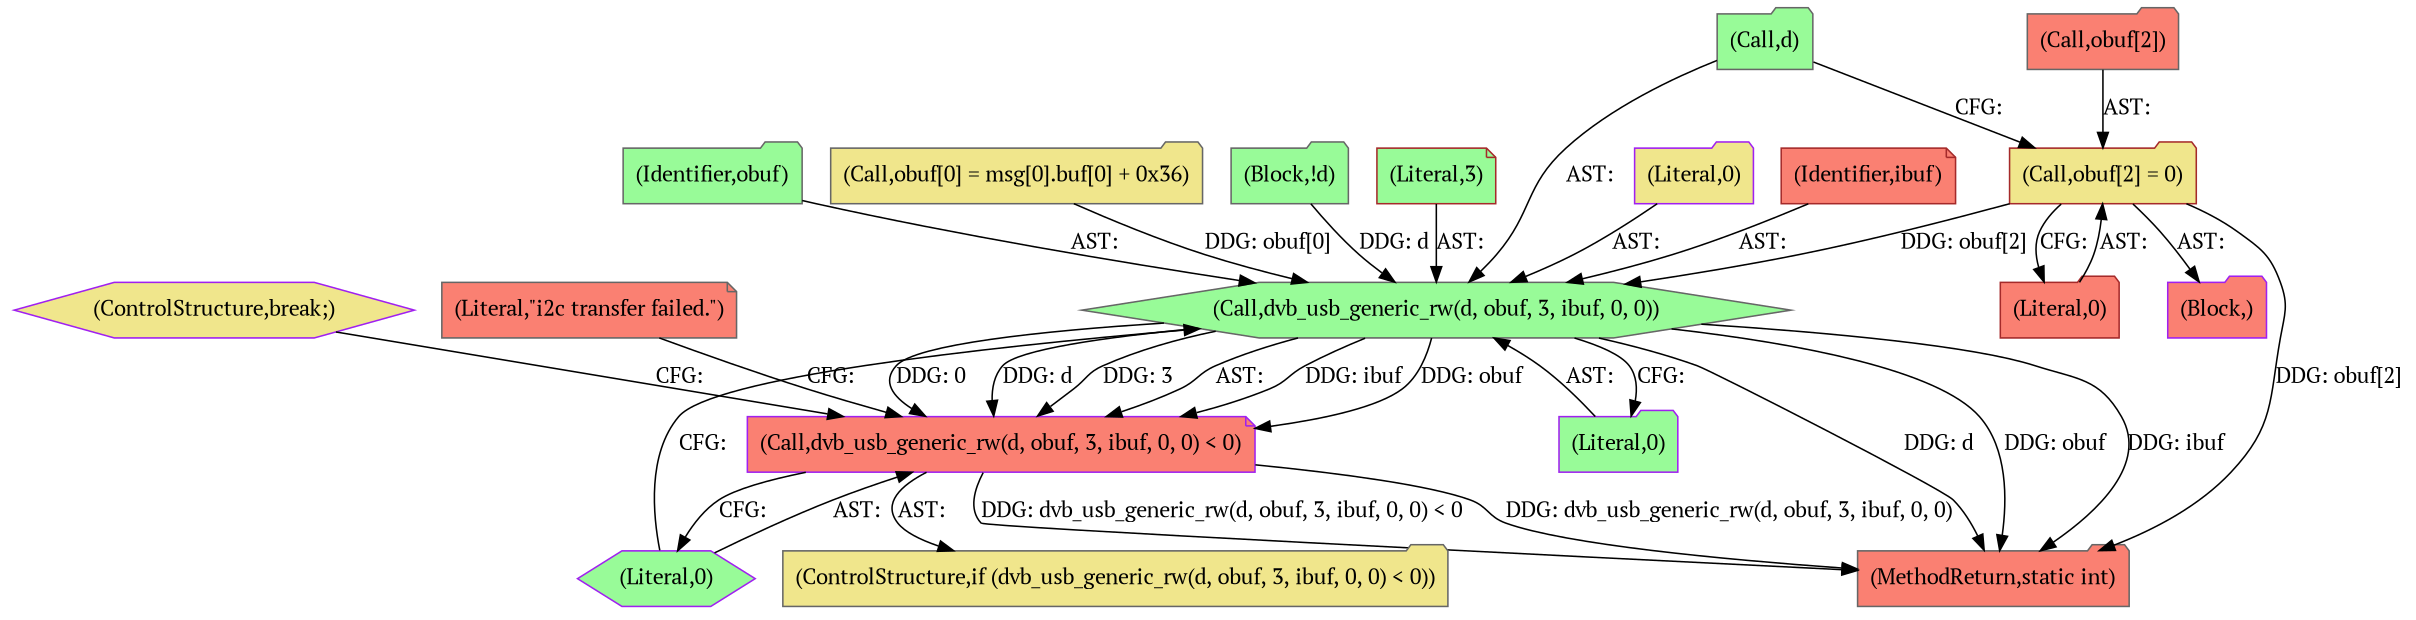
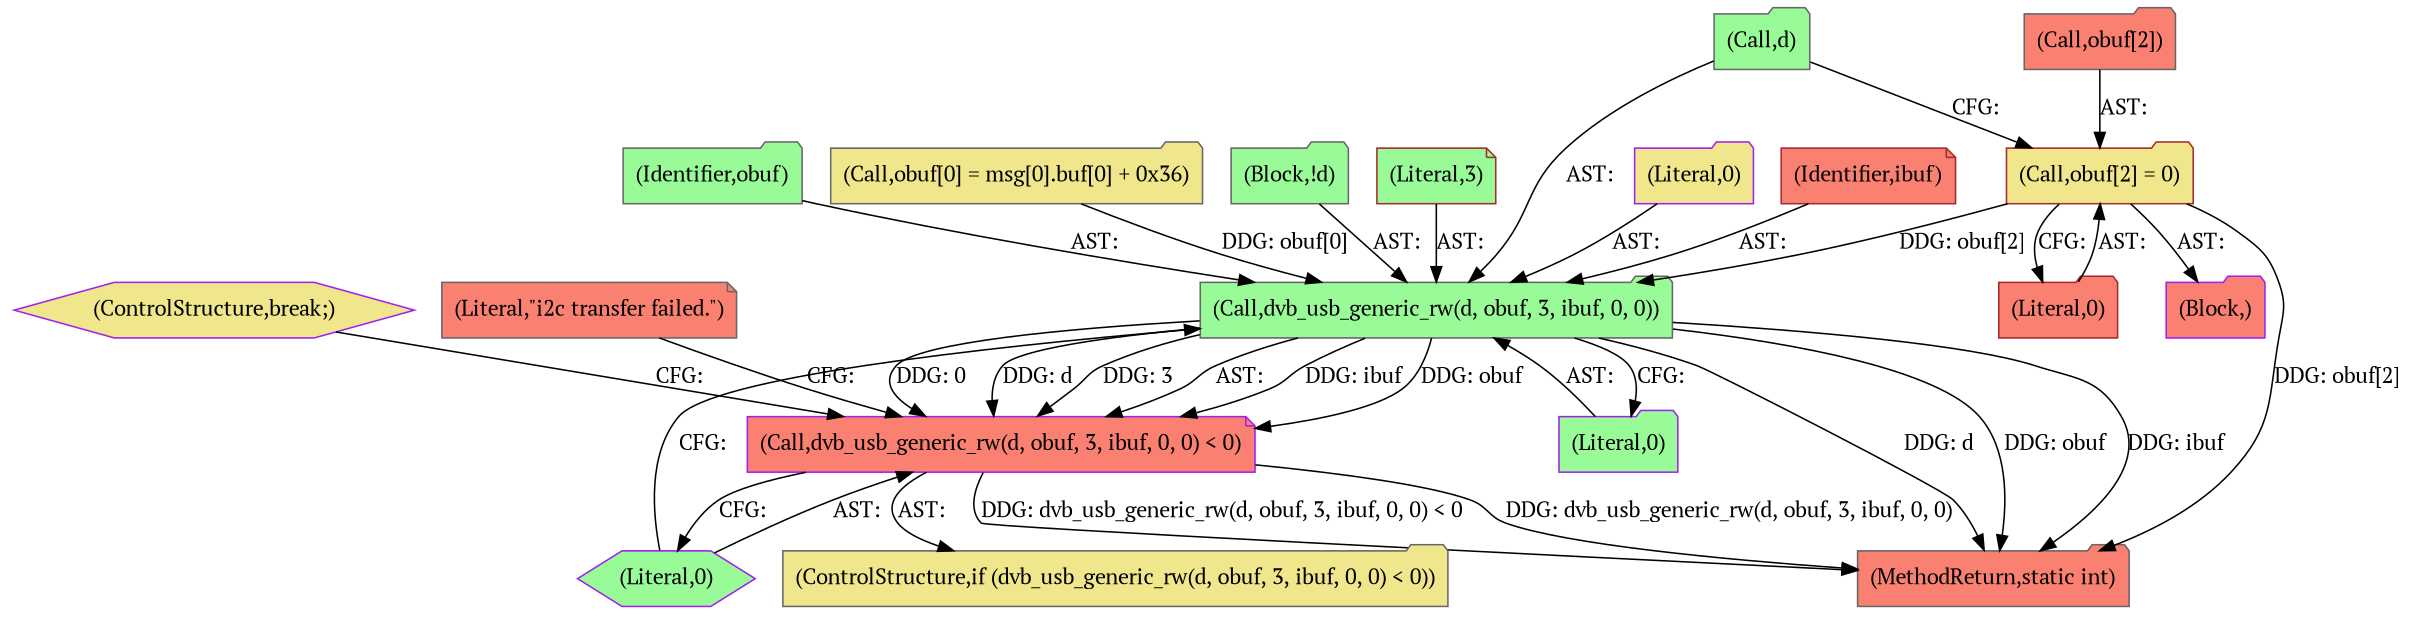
edge "(Block,!d)" -> "(Call,dvb_usb_generic_rw(d, obuf, 3, ibuf, 0, 0))": label "DDG: d" -> "AST: "
node "(Call,dvb_usb_generic_rw(d, obuf, 3, ibuf, 0, 0))": shape hexagon -> folder
